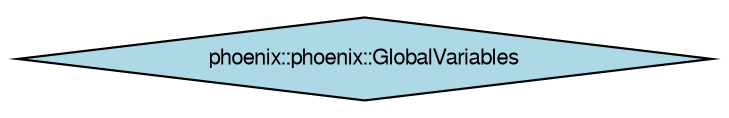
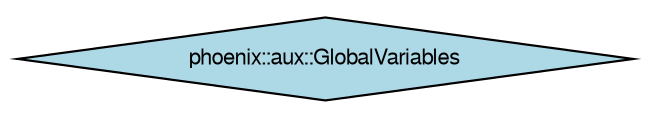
node "phoenix::phoenix::GlobalVariables": label "phoenix::phoenix::GlobalVariables" -> "phoenix::aux::GlobalVariables"
